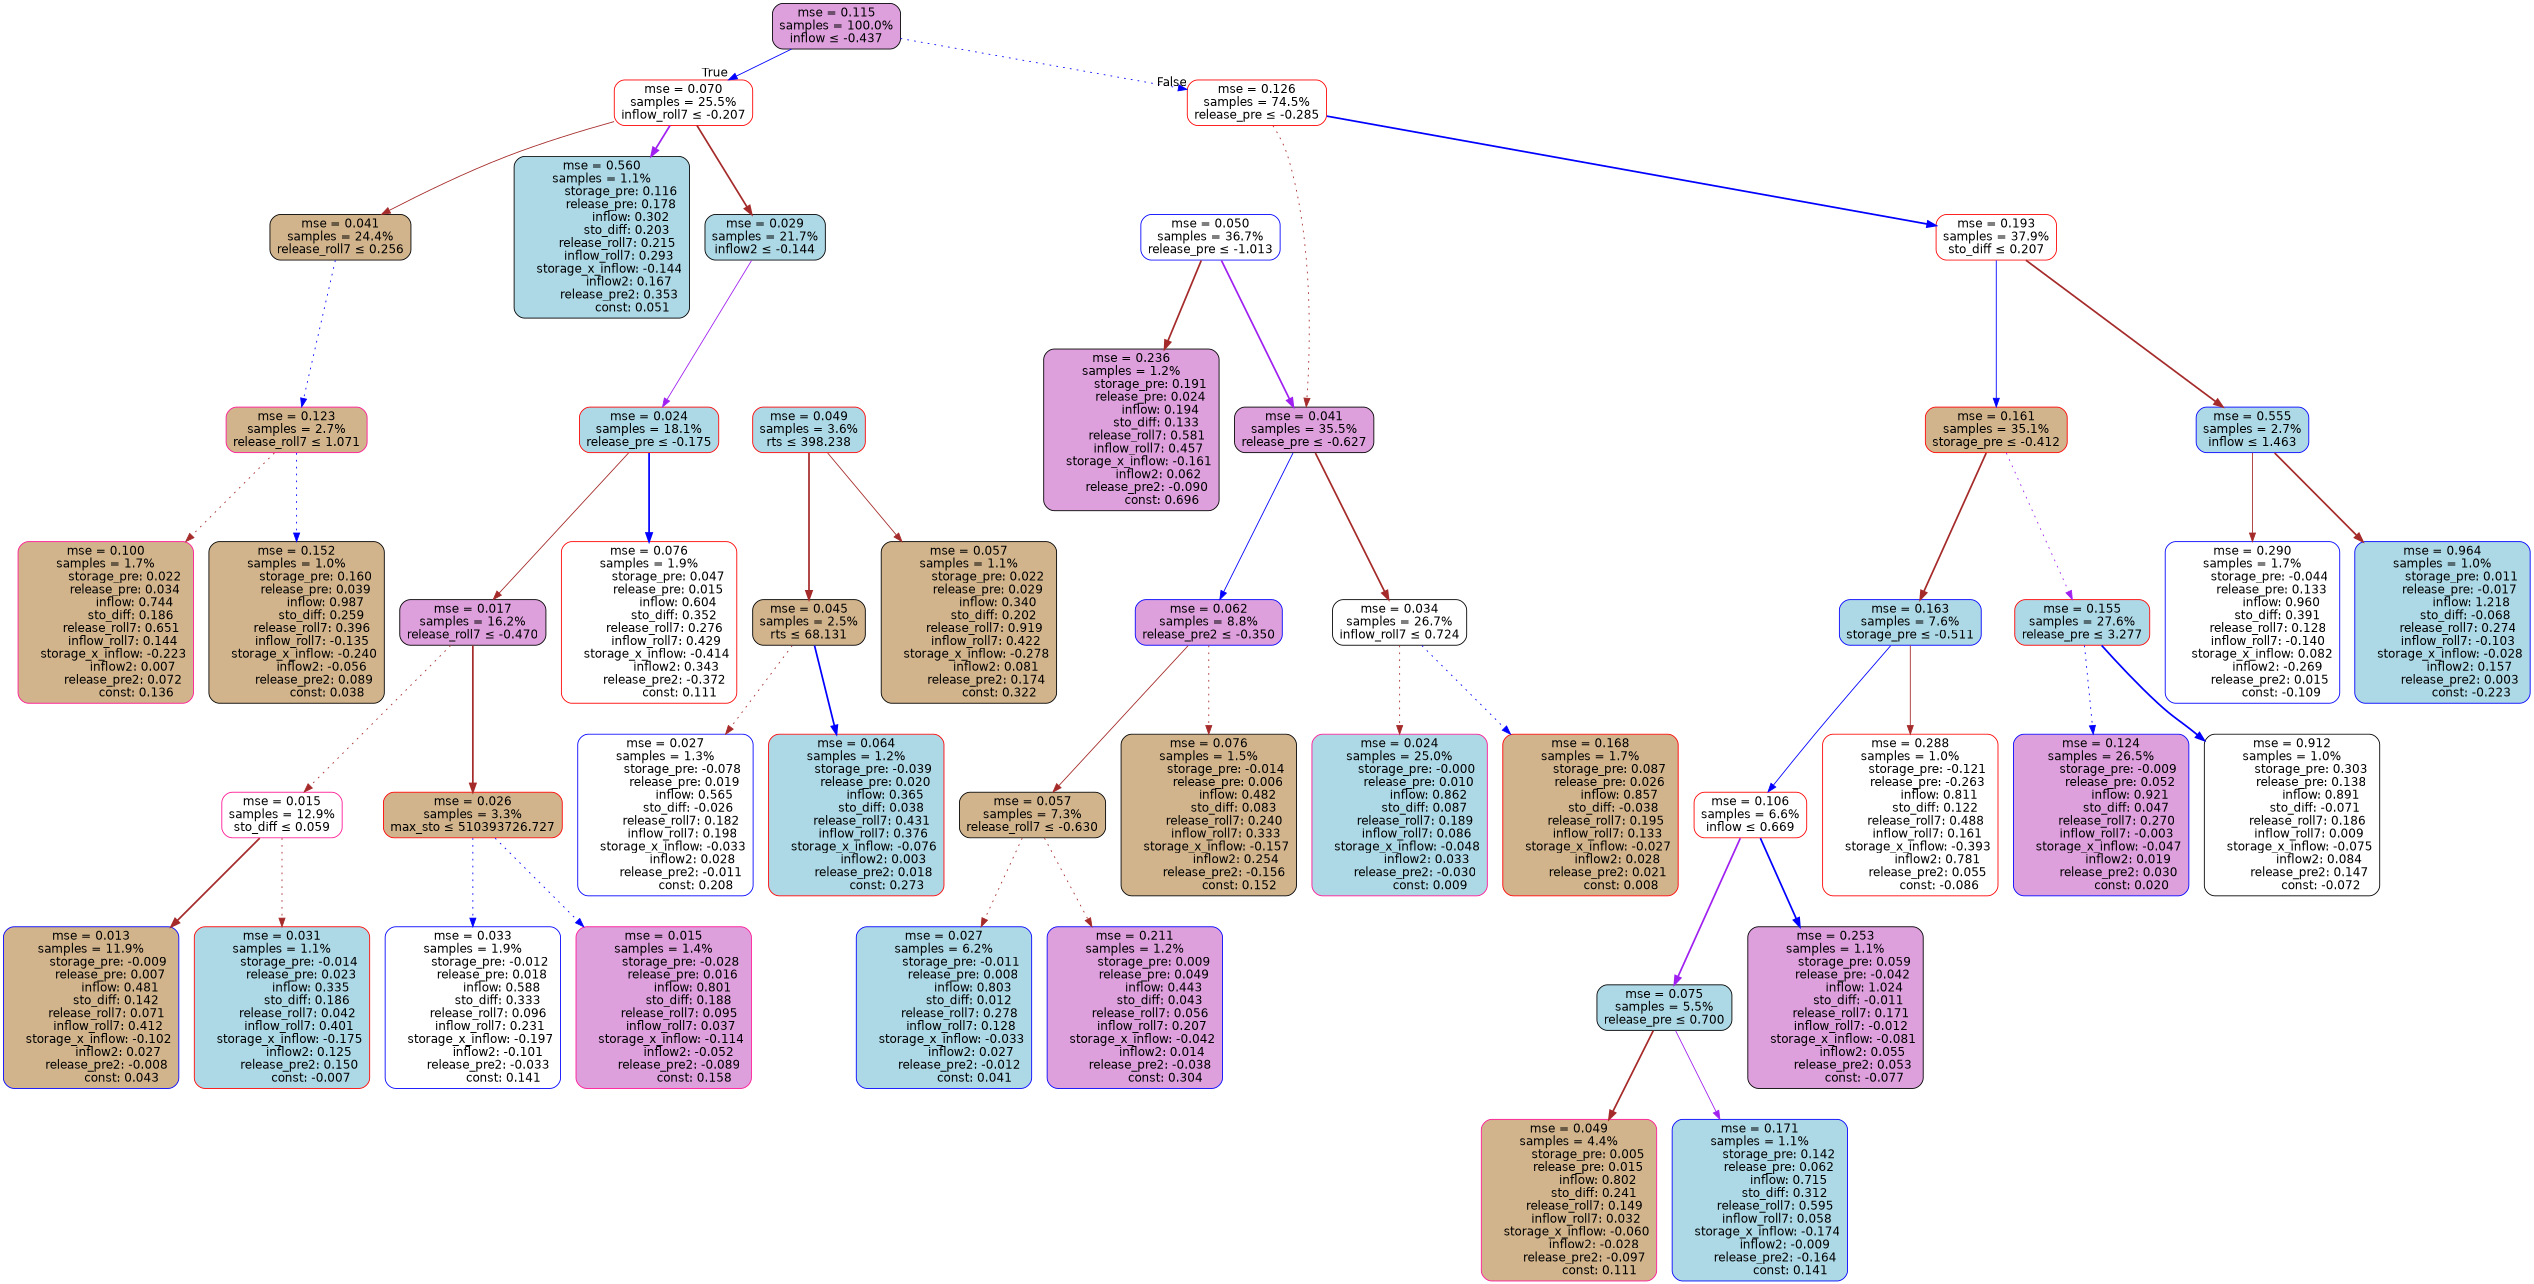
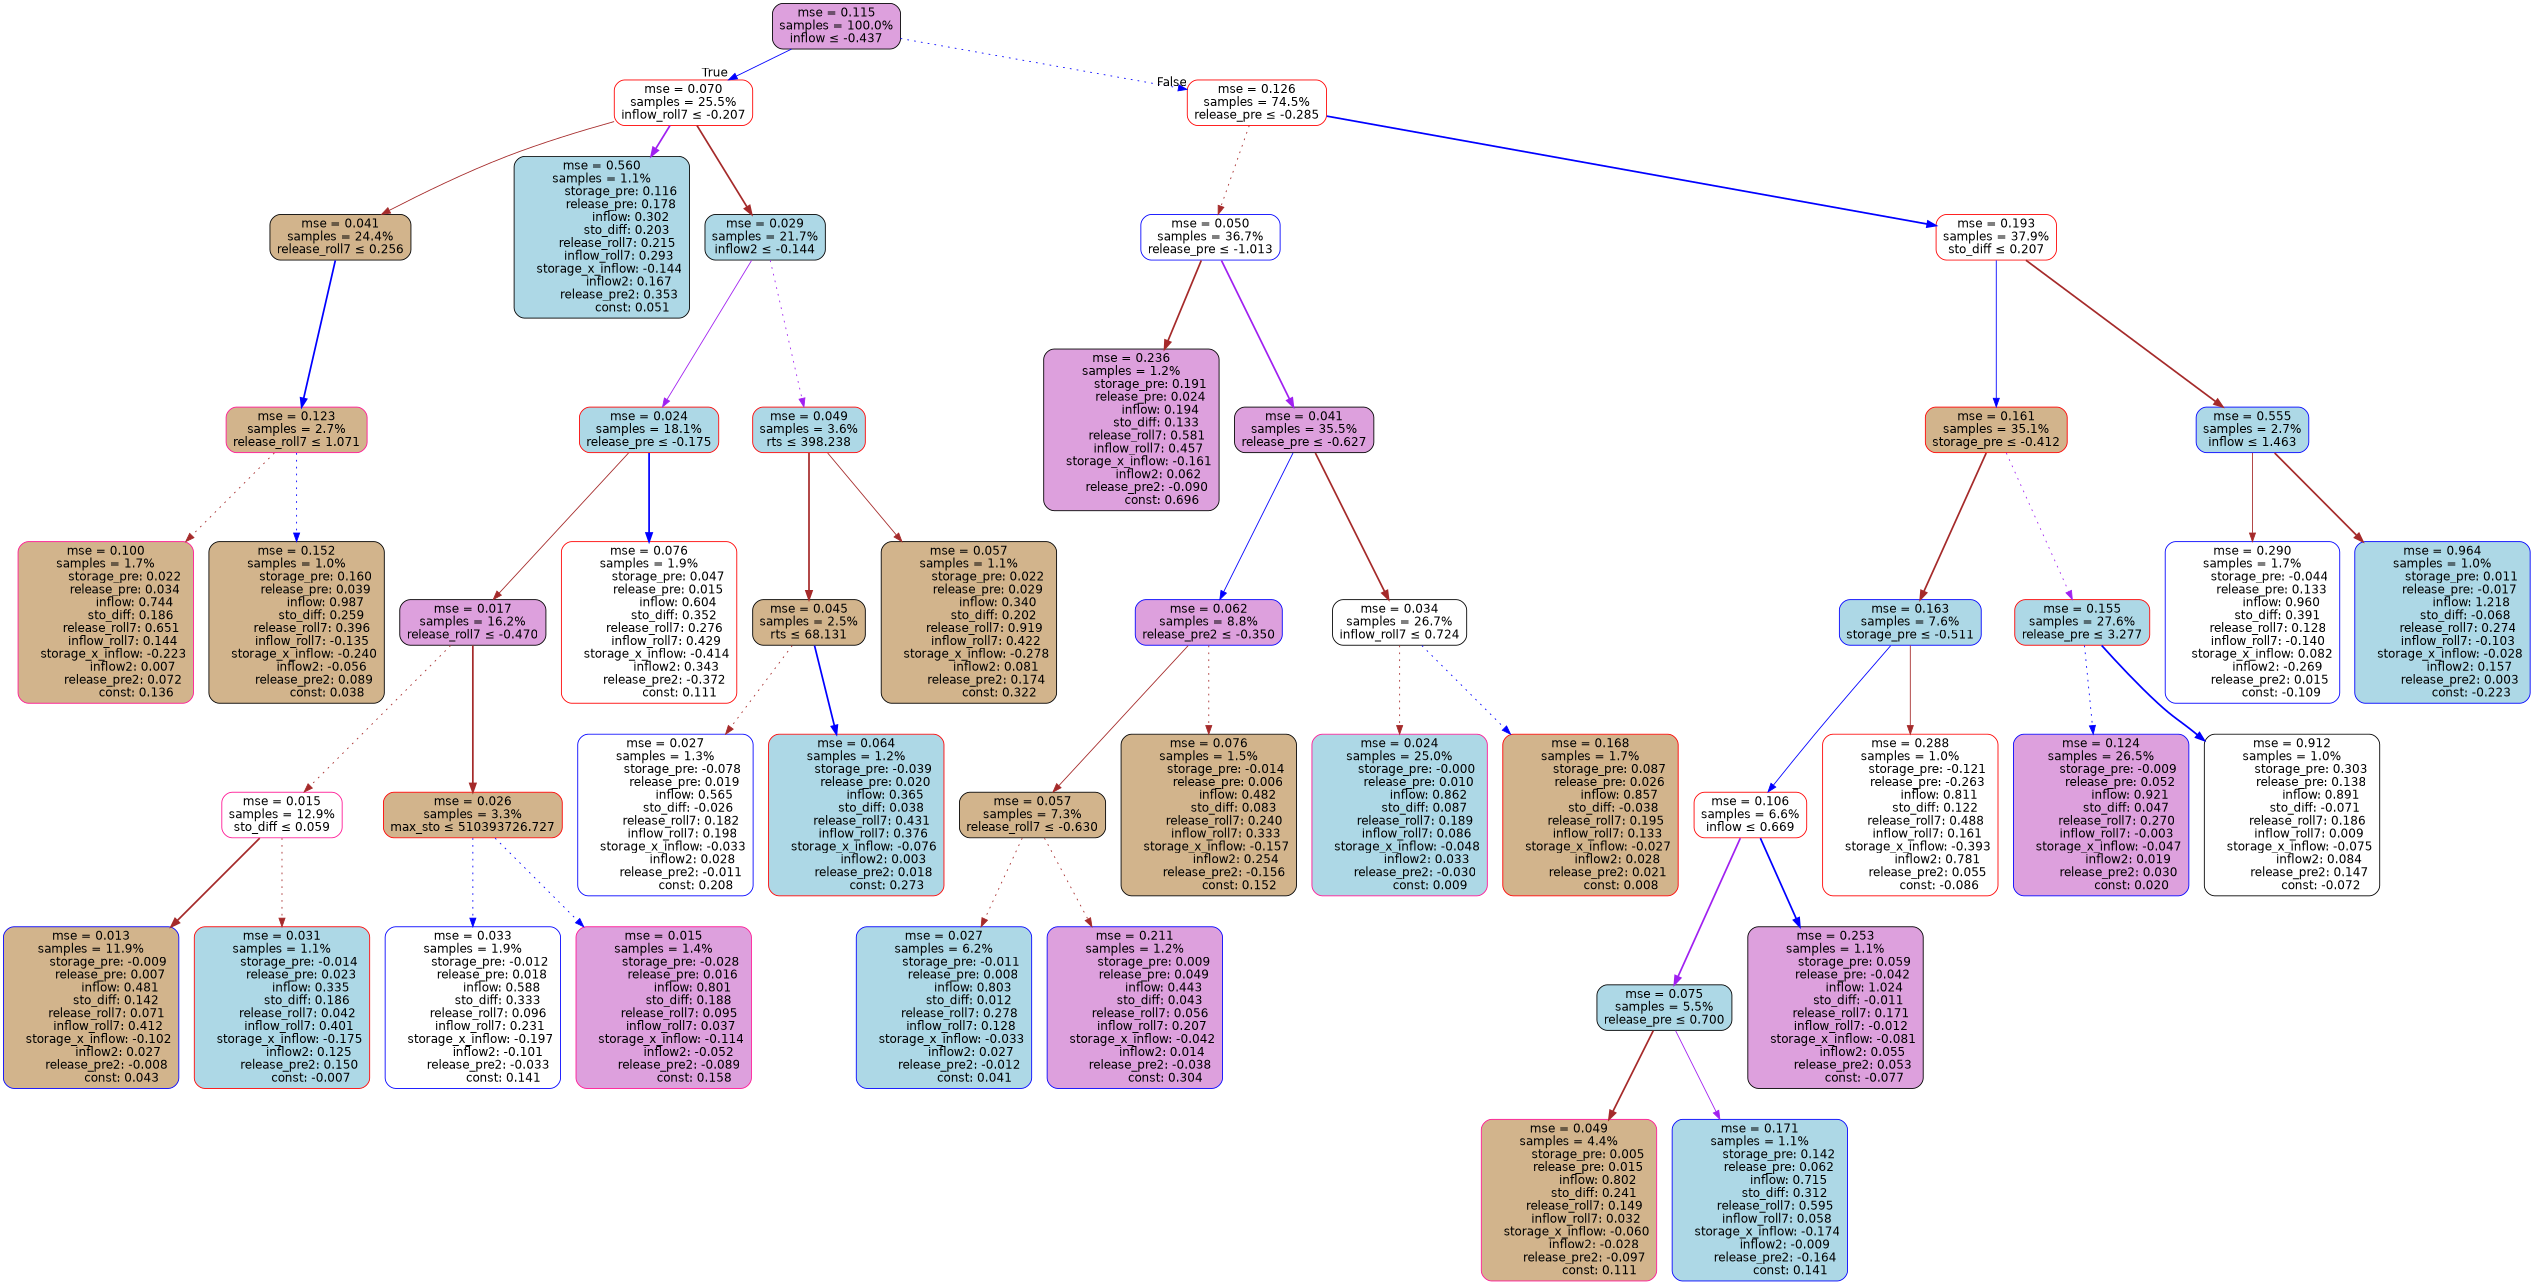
edge "mse = 0.126 samples = 74.5% release_pre ≤ -0.285" -> "mse = 0.041 samples = 35.5% release_pre ≤ -0.627": now "mse = 0.126 samples = 74.5% release_pre ≤ -0.285" -> "mse = 0.050 samples = 36.7% release_pre ≤ -1.013"
edge "mse = 0.041 samples = 24.4% release_roll7 ≤ 0.256" -> "mse = 0.123 samples = 2.7% release_roll7 ≤ 1.071": style dotted -> bold
edge "mse = 0.029 samples = 21.7% inflow2 ≤ -0.144" -> "mse = 0.049 samples = 3.6% rts ≤ 398.238": added
